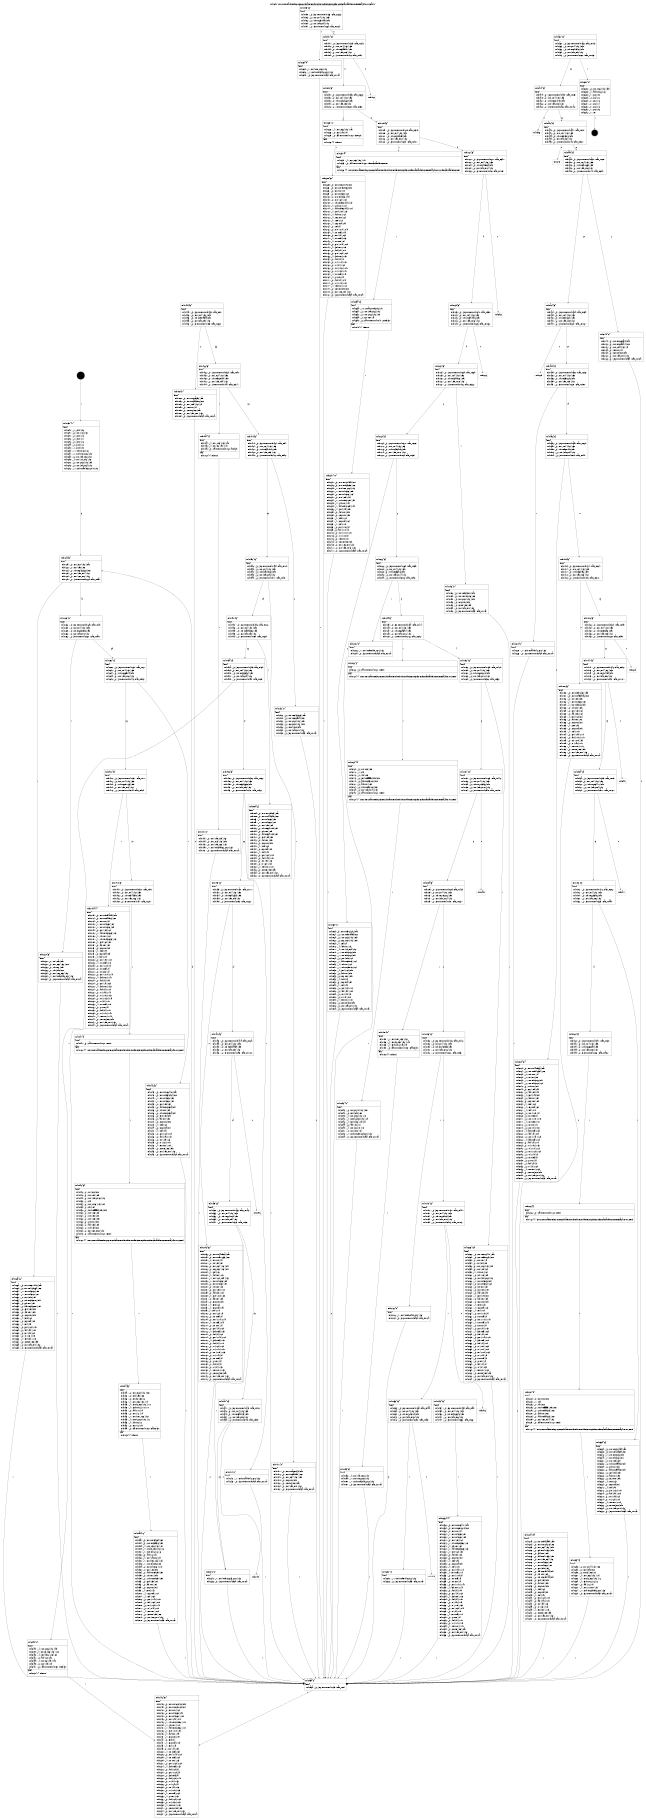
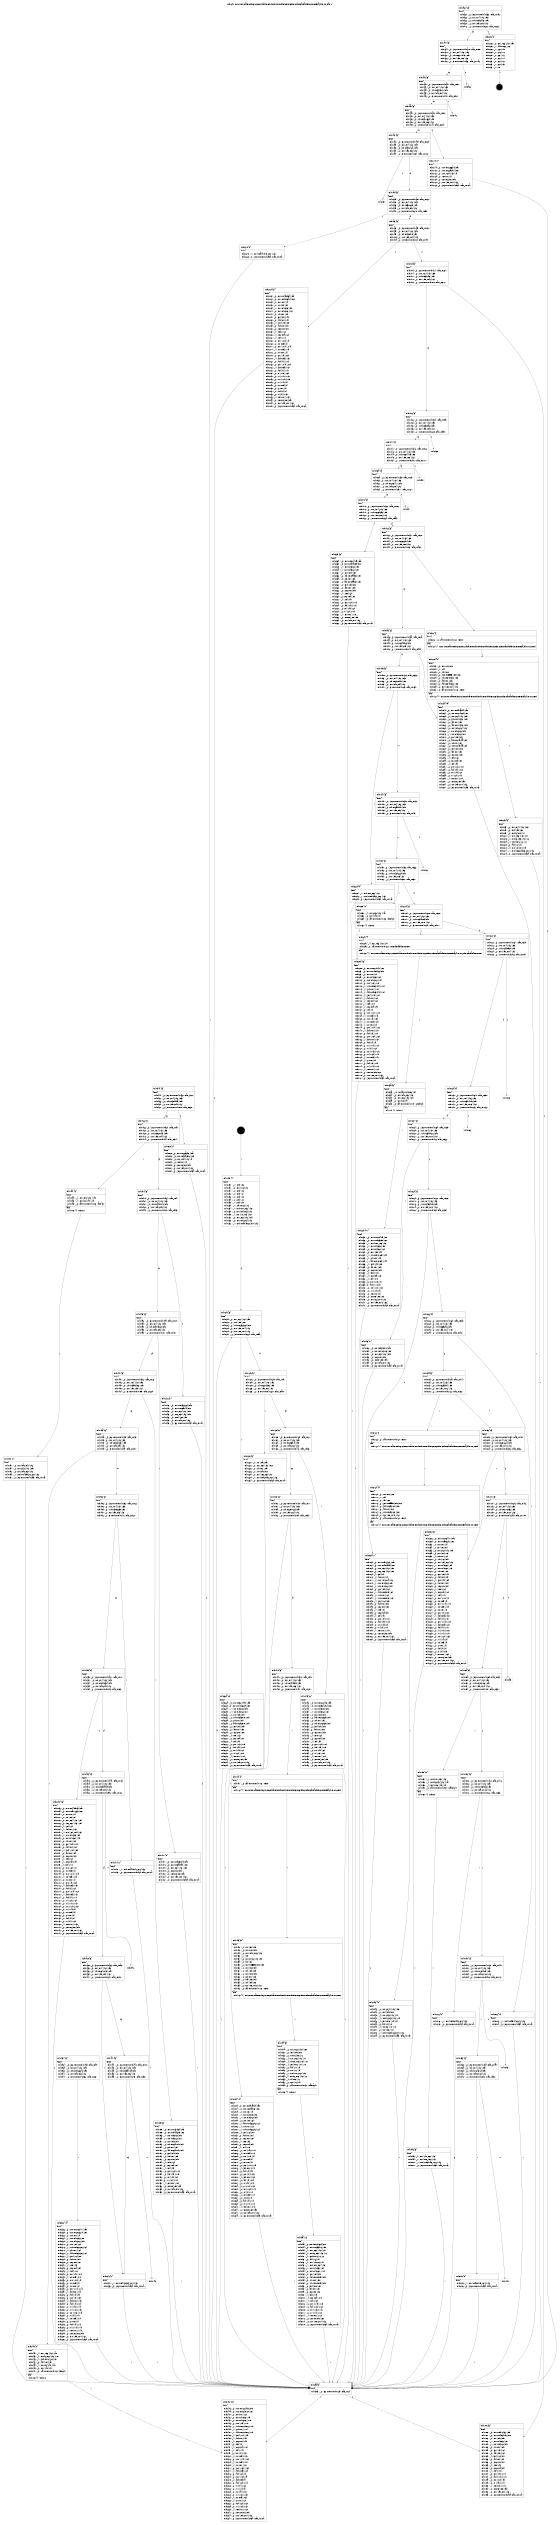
node "0x401ba5 [25]": added
edge "0x401e0c [83]" -> "0x402a5a [5]": reversed
